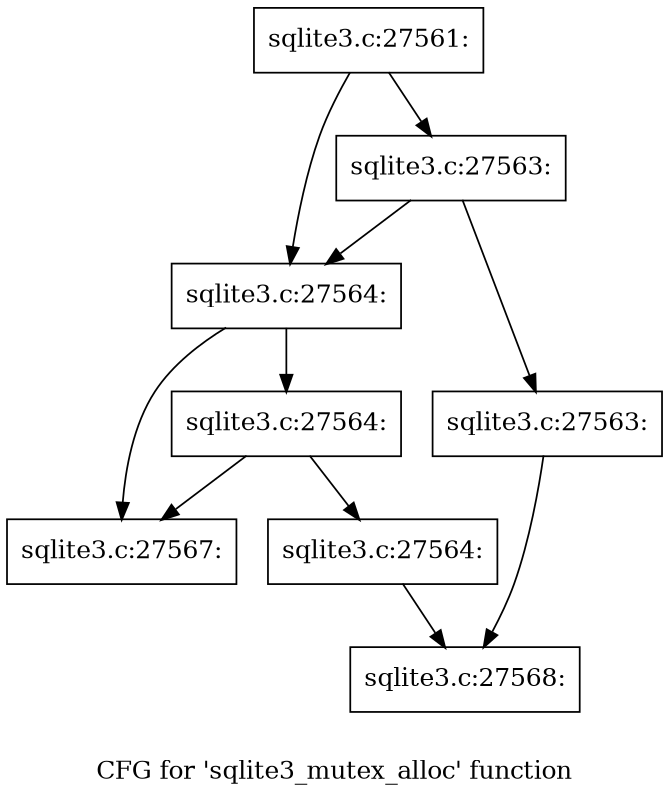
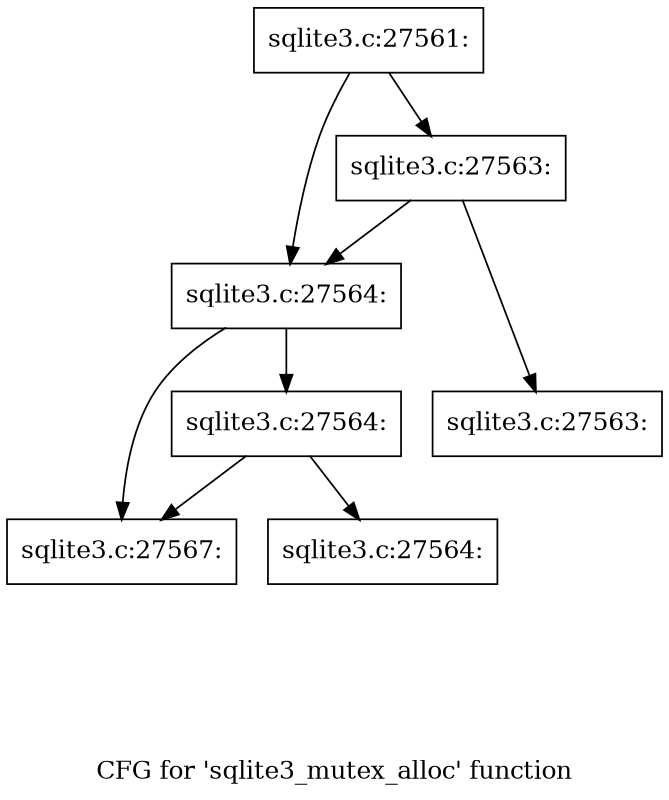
node "sqlite3.c:27568:": removed
